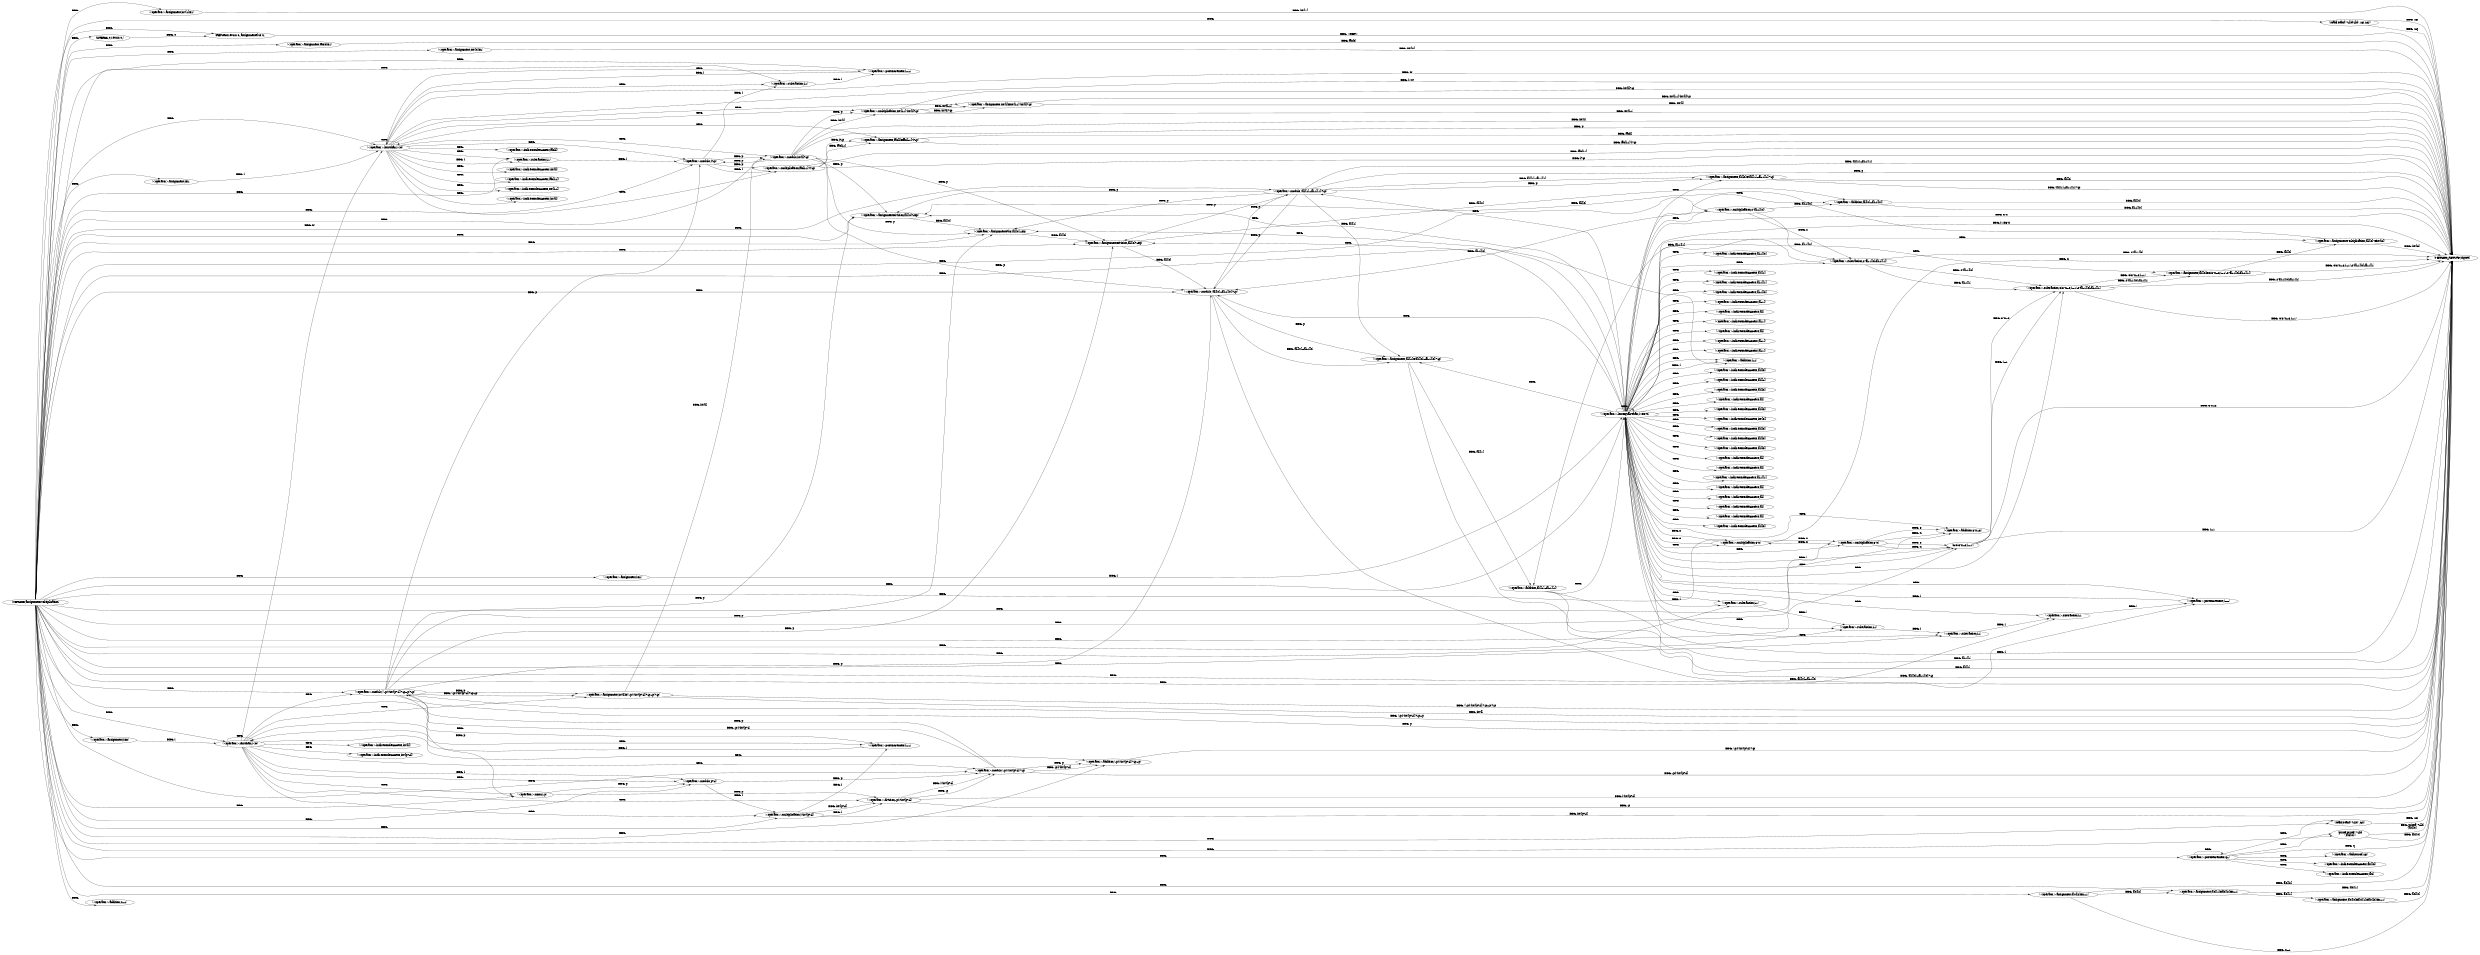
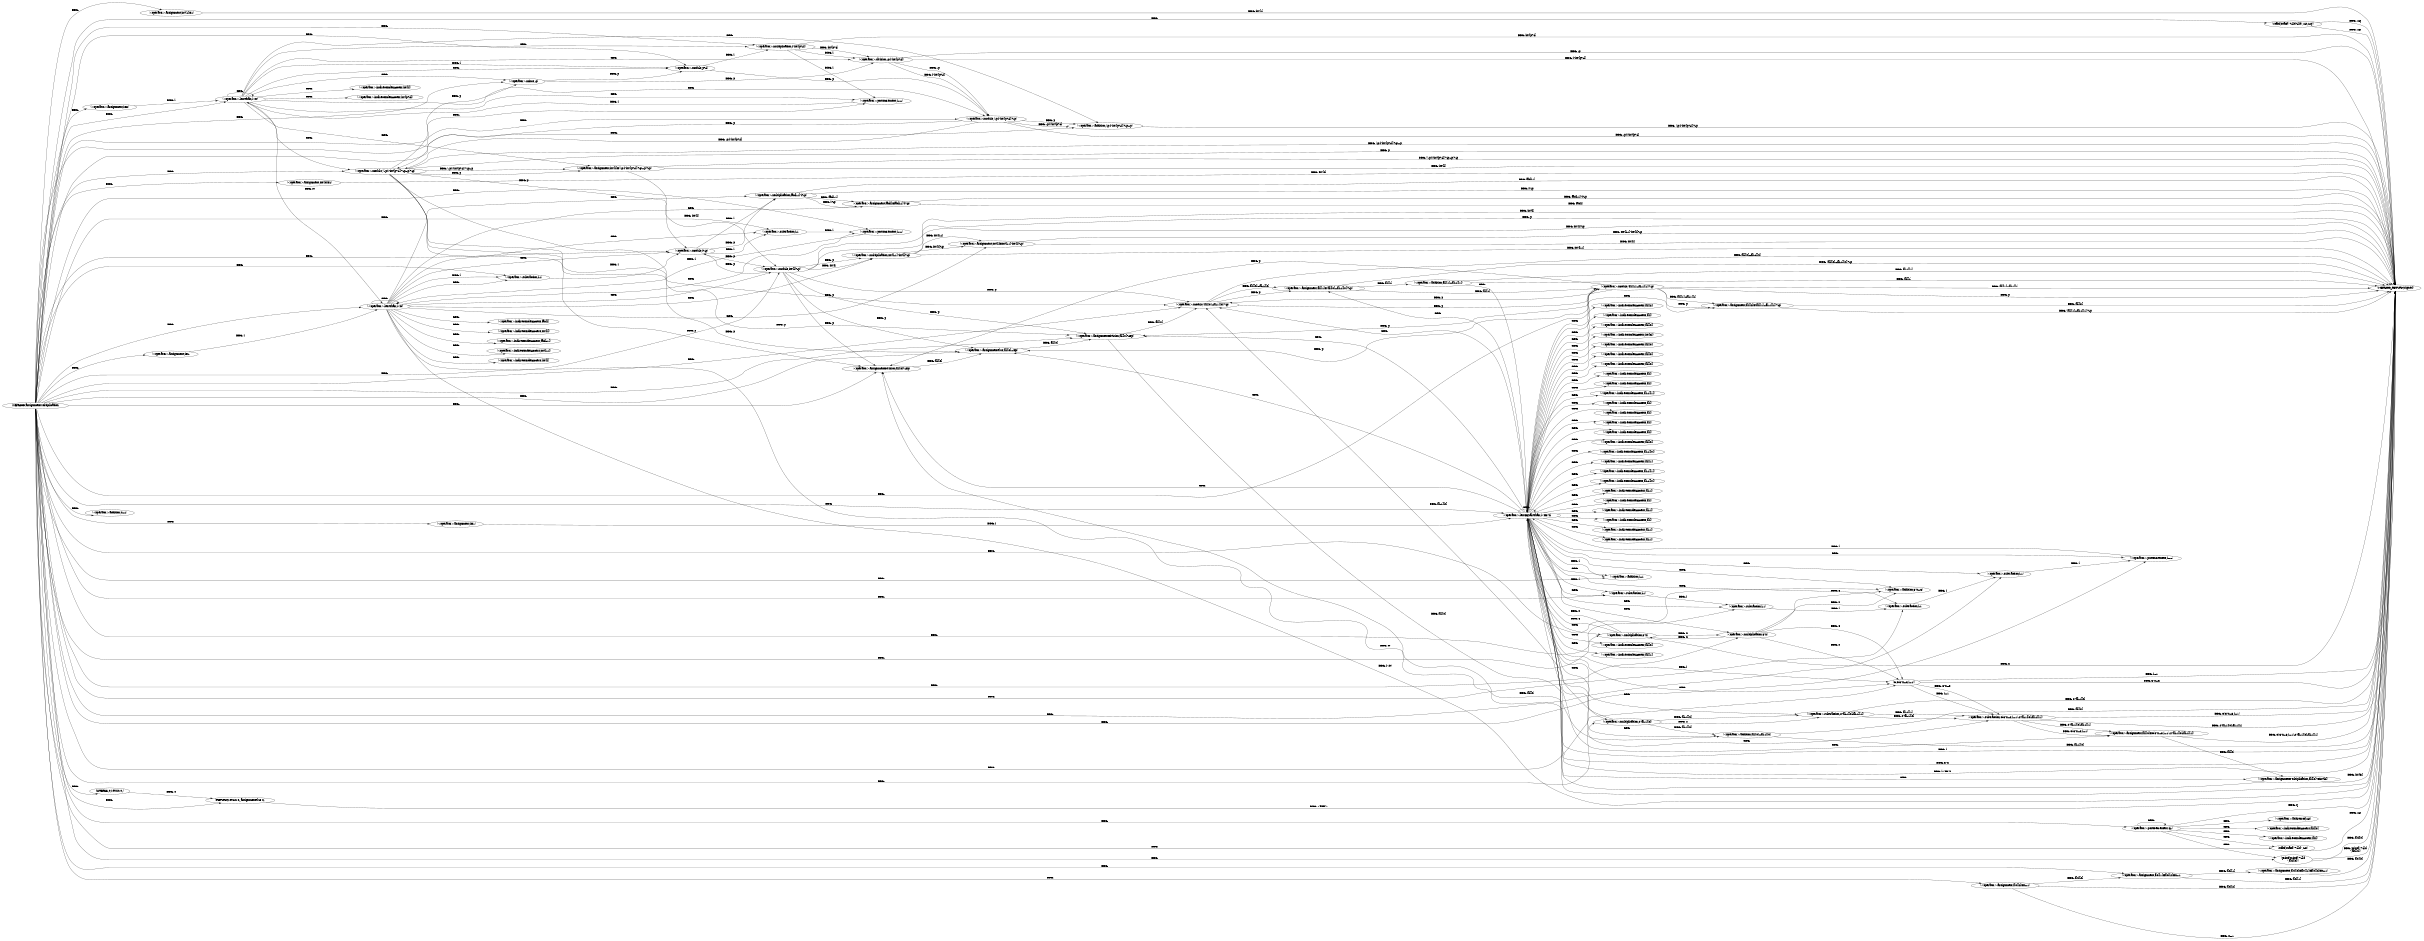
node "(<operator>.assignment,fac[0]=1)": removed
edge "(<operator>.modulo,(f[i][1]+f[i-1][1])%p)" -> "(<operator>.assignment,f[i][1]=(f[i][0]+f[i-1][0])%p)": reversed
edge "(<operator>.subtraction,2*f[i-1][0]-f[i-1][1])" -> "(<operator>.addition,f[i][1]+f[i-1][1])": removed, label "DDG: f[i-1][1]"
